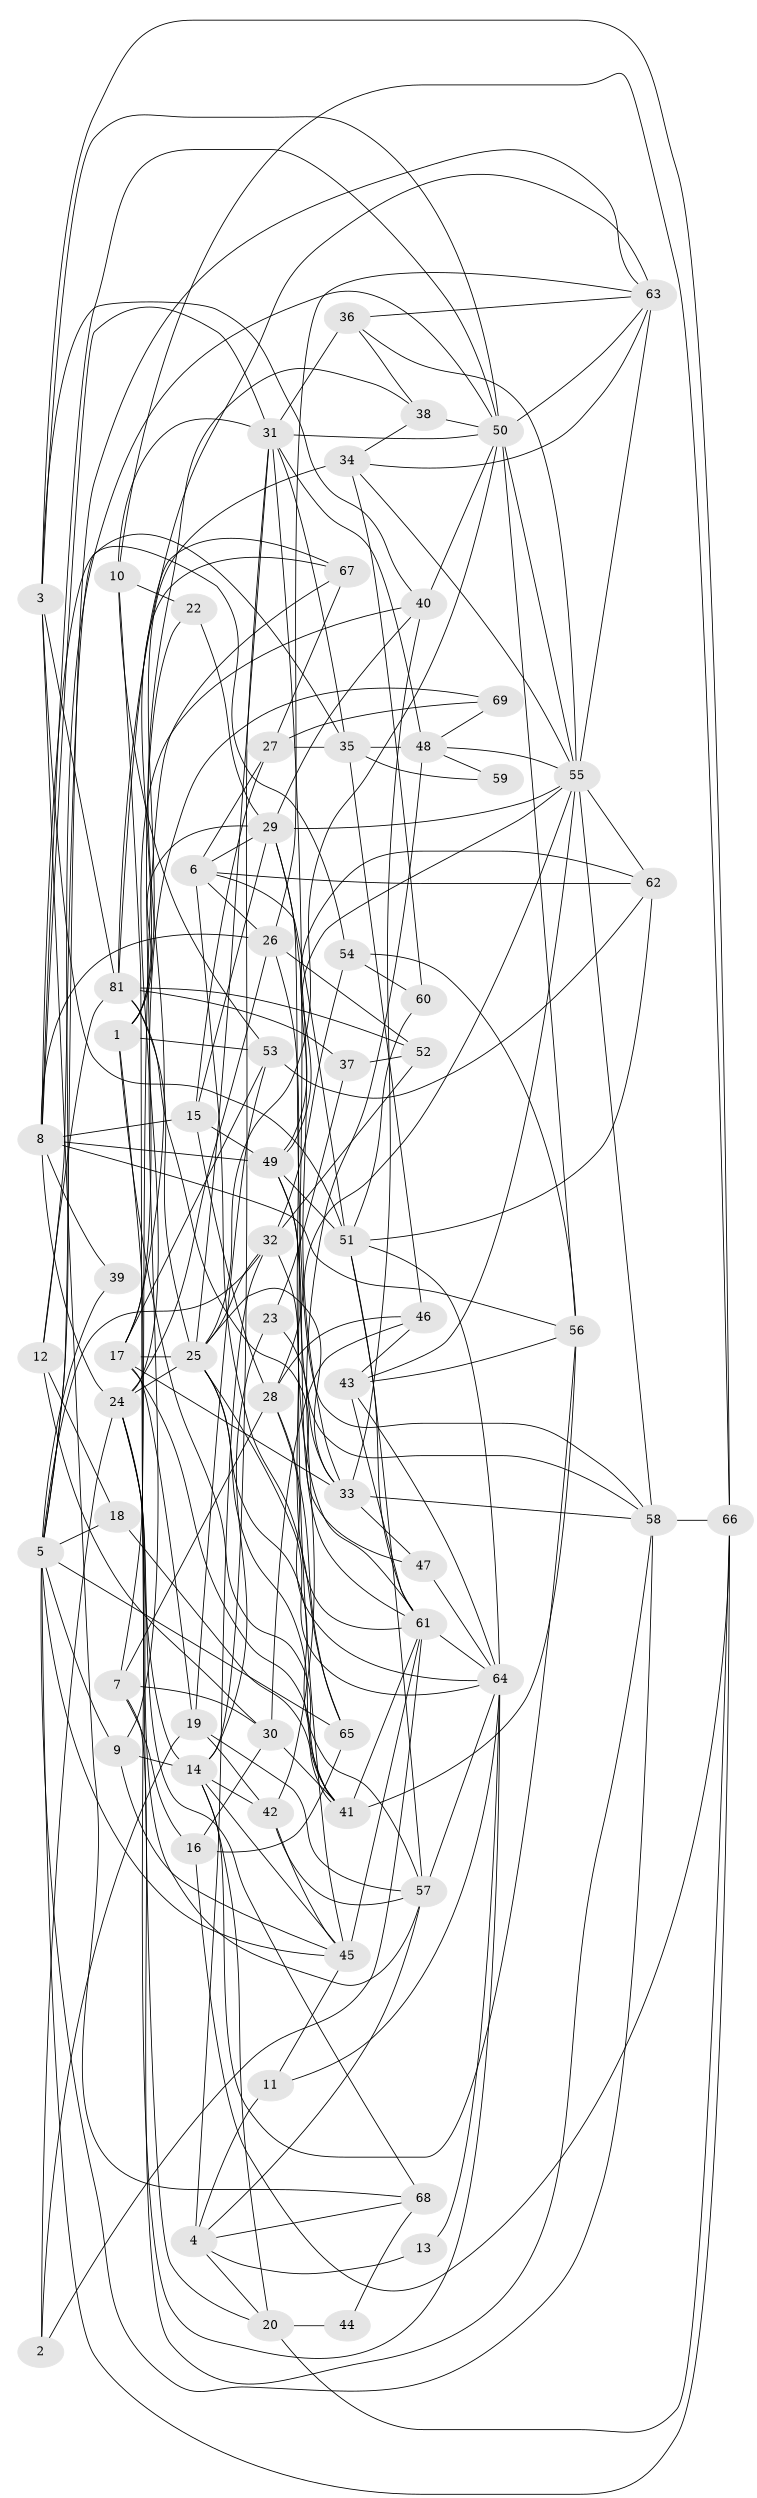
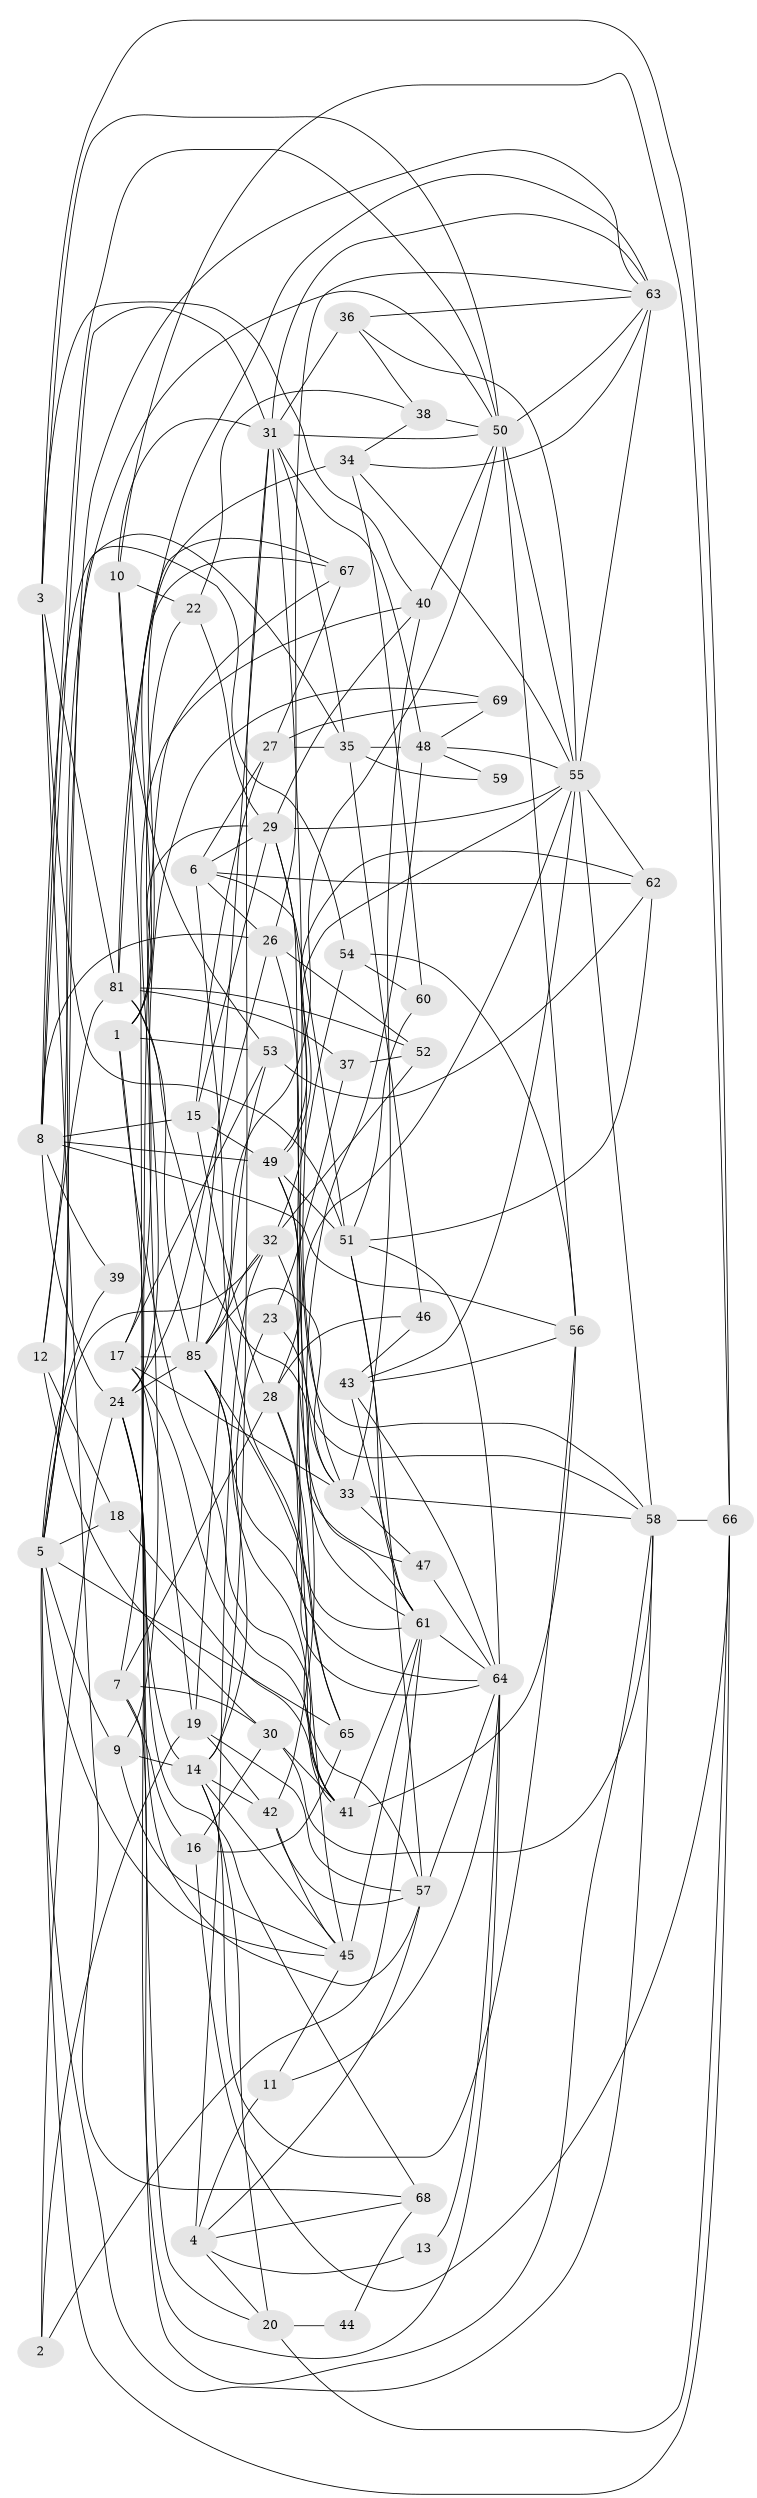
edge "63" -- "31": added
edge "38" -- "17": now "38" -- "22"
node "25": label "25" -> "85"
edge "46" -- "30": now "58" -- "30"
